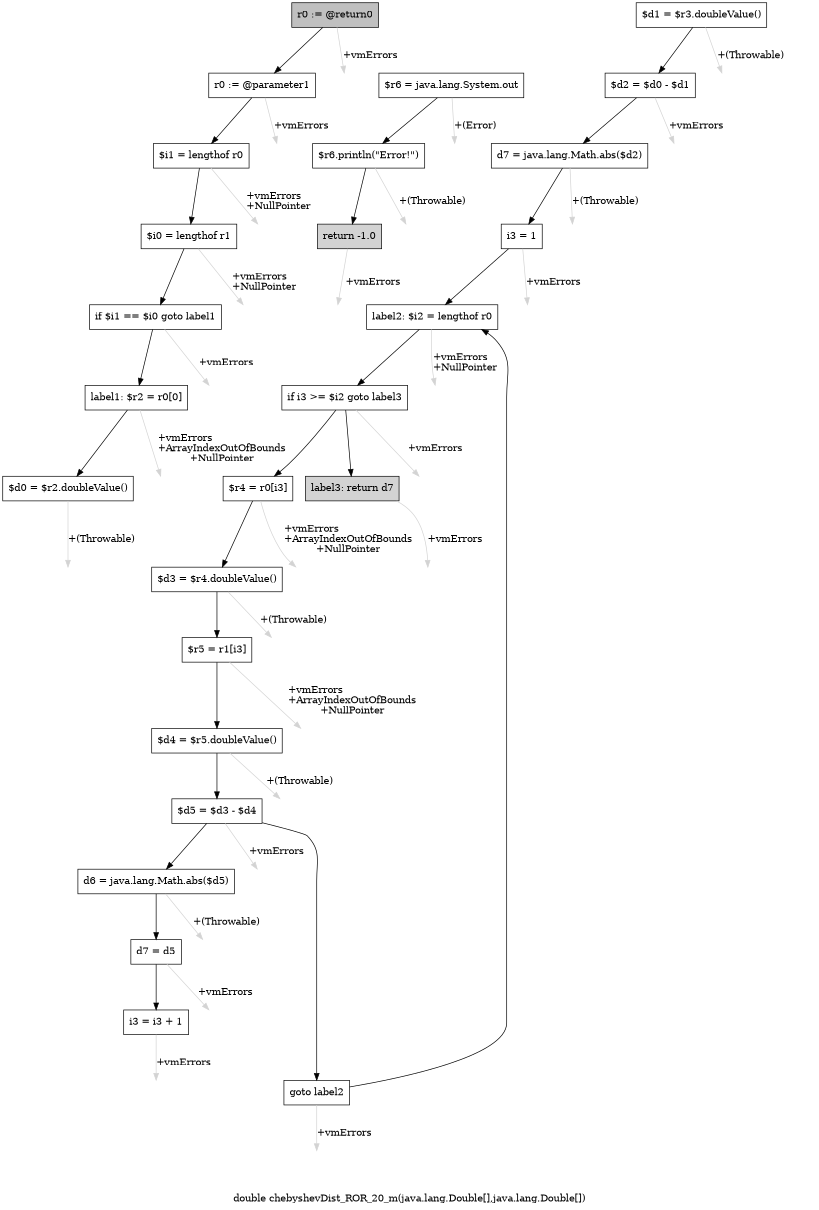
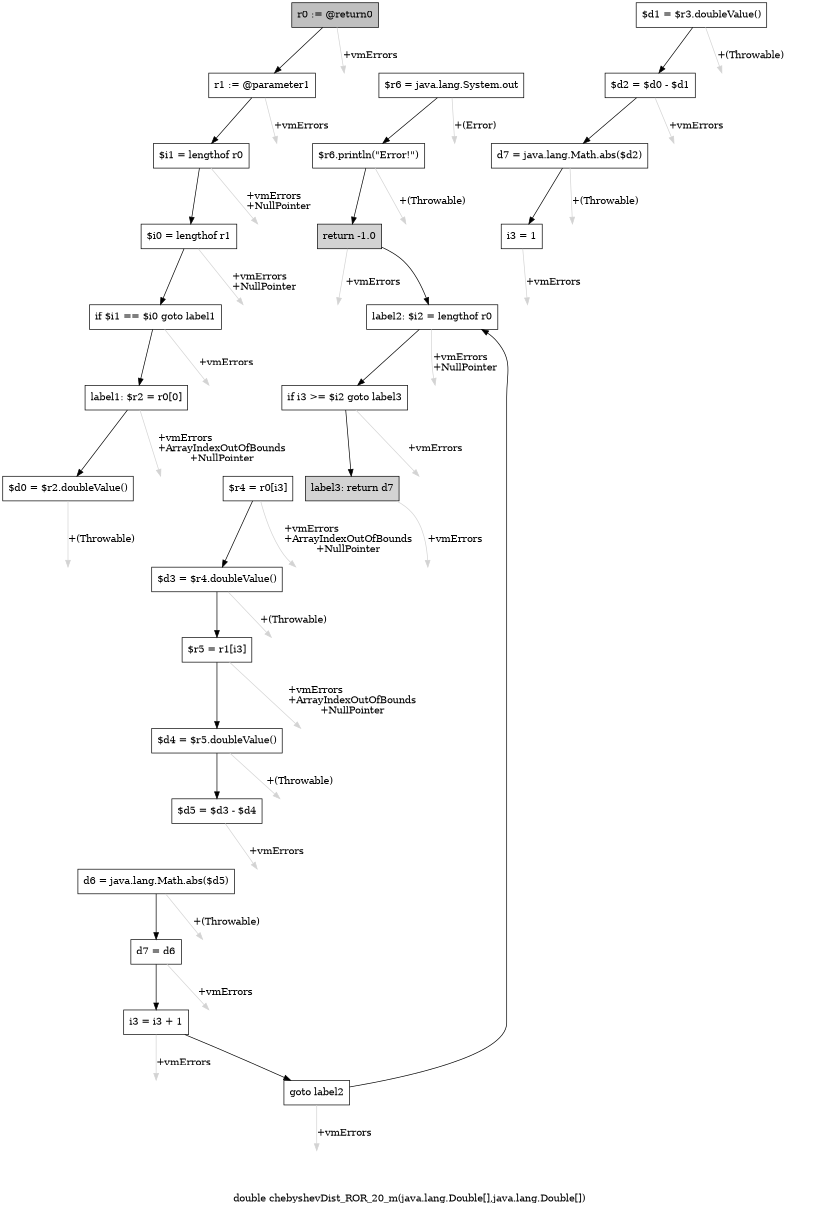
node "r0 := @parameter1": label "r0 := @parameter1" -> "r1 := @parameter1"
edge "i3 = 1" -> "label2: $i2 = lengthof r0": now "return -1.0" -> "label2: $i2 = lengthof r0"
edge "if i3 >= $i2 goto label3" -> "$r4 = r0[i3]": removed
edge "$d5 = $d3 - $d4" -> "d6 = java.lang.Math.abs($d5)": removed
edge "$d5 = $d3 - $d4" -> "goto label2": now "i3 = i3 + 1" -> "goto label2"
node "d7 = d5": label "d7 = d5" -> "d7 = d6"
